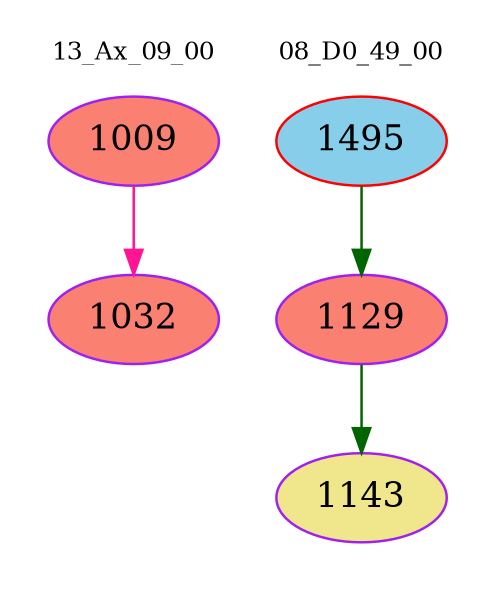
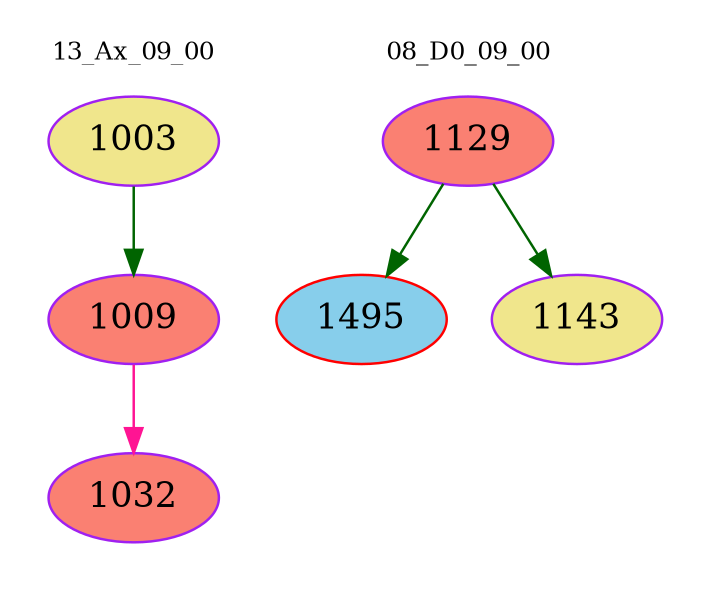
cluster "08_D0_49_00": label "08_D0_49_00" -> "08_D0_09_00"
node "1003": added
edge "1495" -> "1129": reversed
